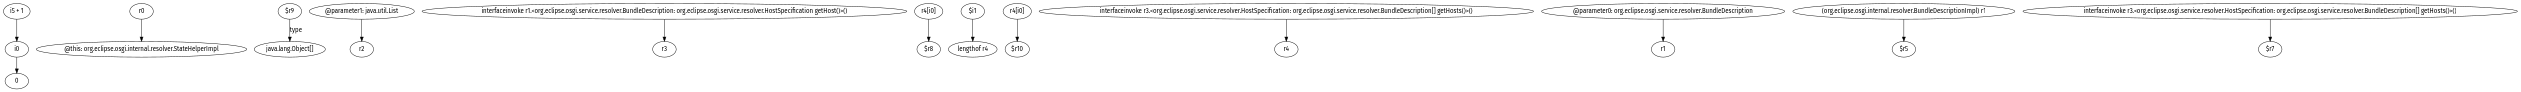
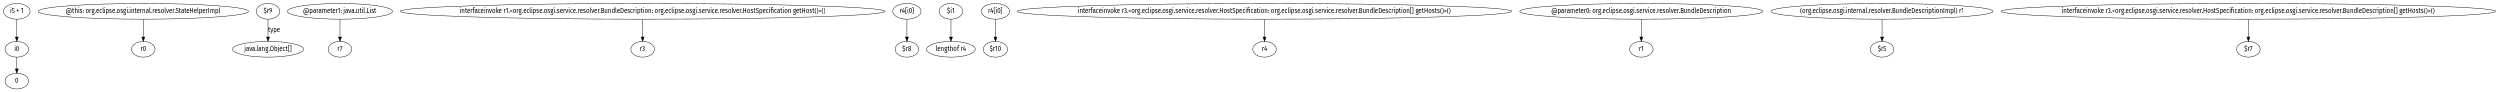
edge "r0" -> "@this: org.eclipse.osgi.internal.resolver.StateHelperImpl": reversed
node "r2": label "r2" -> "r7"
